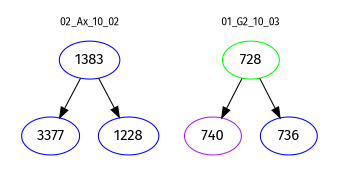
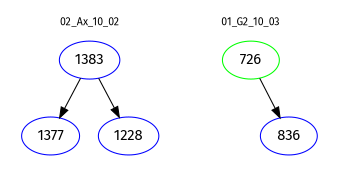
node "728": label "728" -> "726"
node "3377": label "3377" -> "1377"
node "740": removed
node "736": label "736" -> "836"
